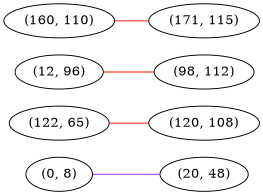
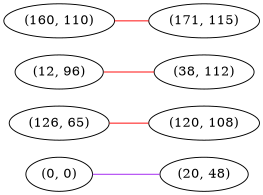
node "(98, 112)": label "(98, 112)" -> "(38, 112)"
node "(122, 65)": label "(122, 65)" -> "(126, 65)"
node "(0, 8)": label "(0, 8)" -> "(0, 0)"
